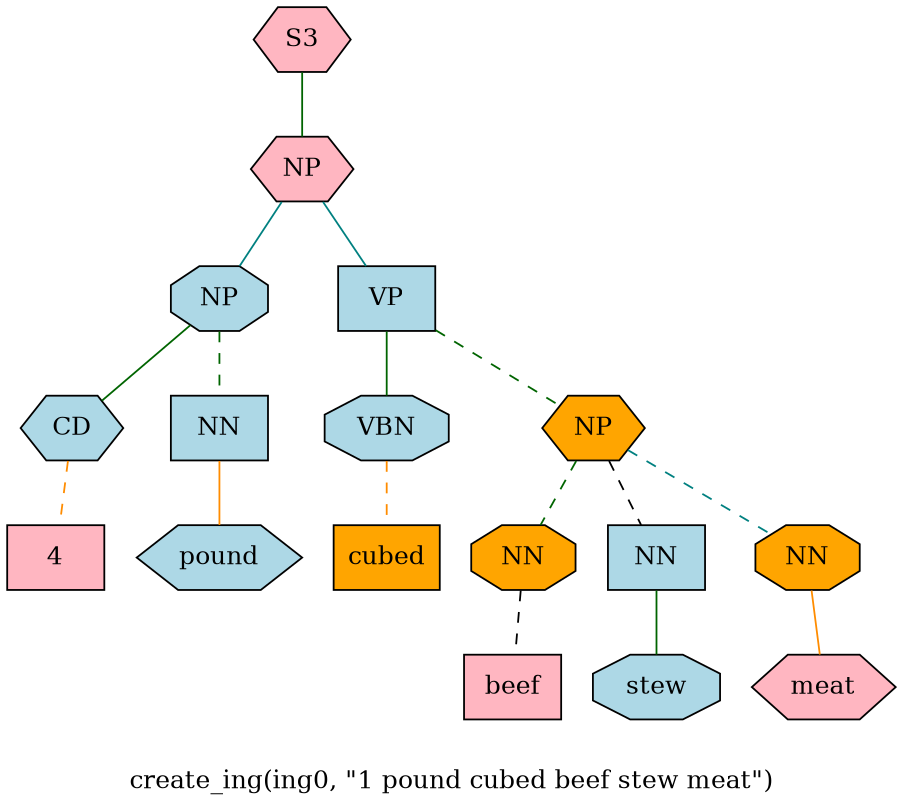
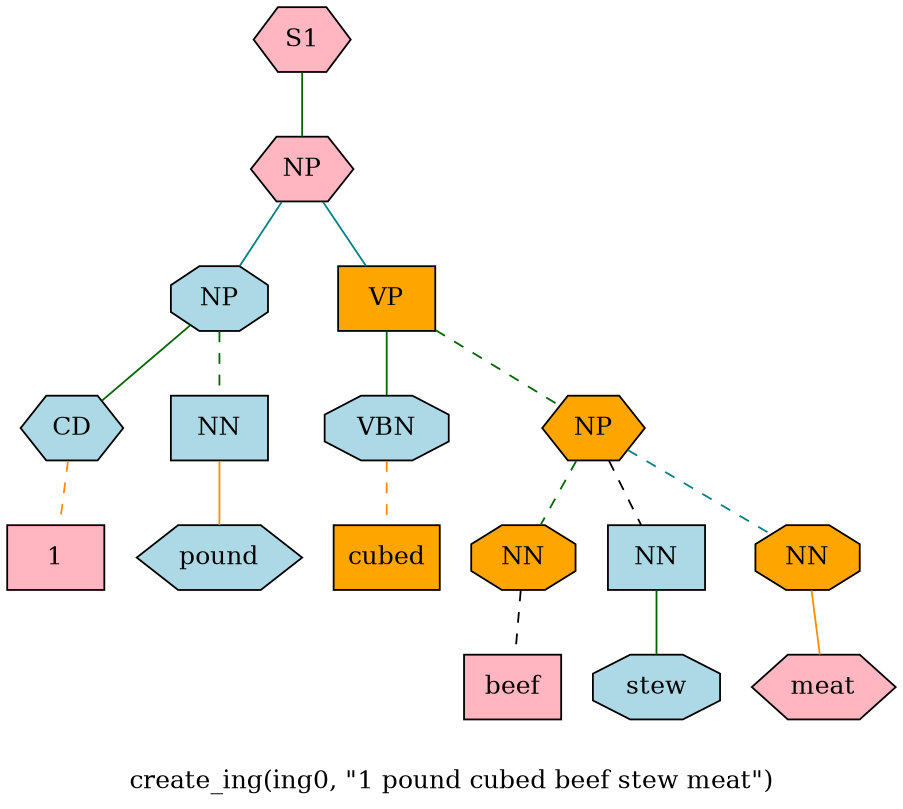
node "S3": label "S3" -> "S1"
node "VP": fillcolor lightblue -> orange
node "4": label "4" -> "1"
